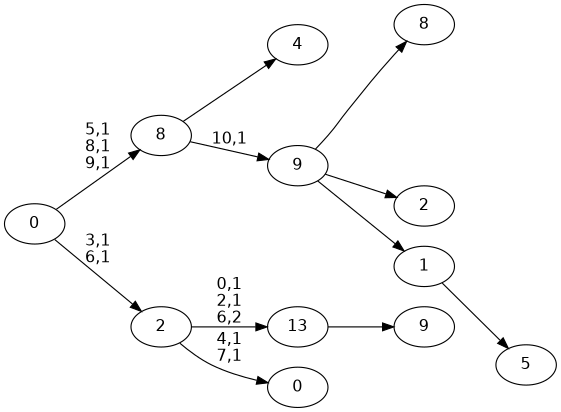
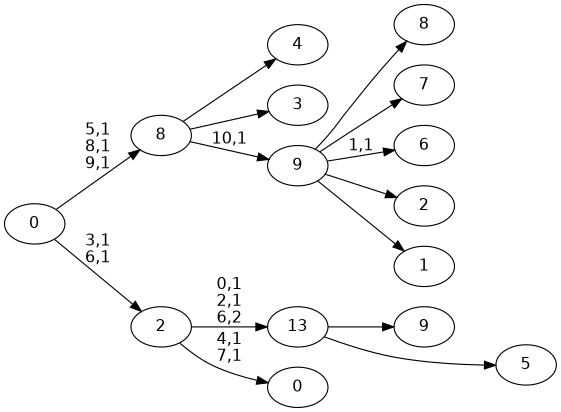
node "7": added
node "3": added
node "6": added
edge "1" -> "5": now "13" -> "5"
